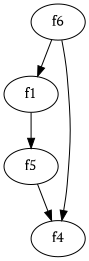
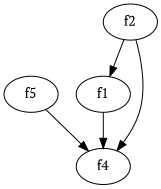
node "f6": label "f6" -> "f2"
edge "f1" -> "f5": now "f1" -> "f4"
